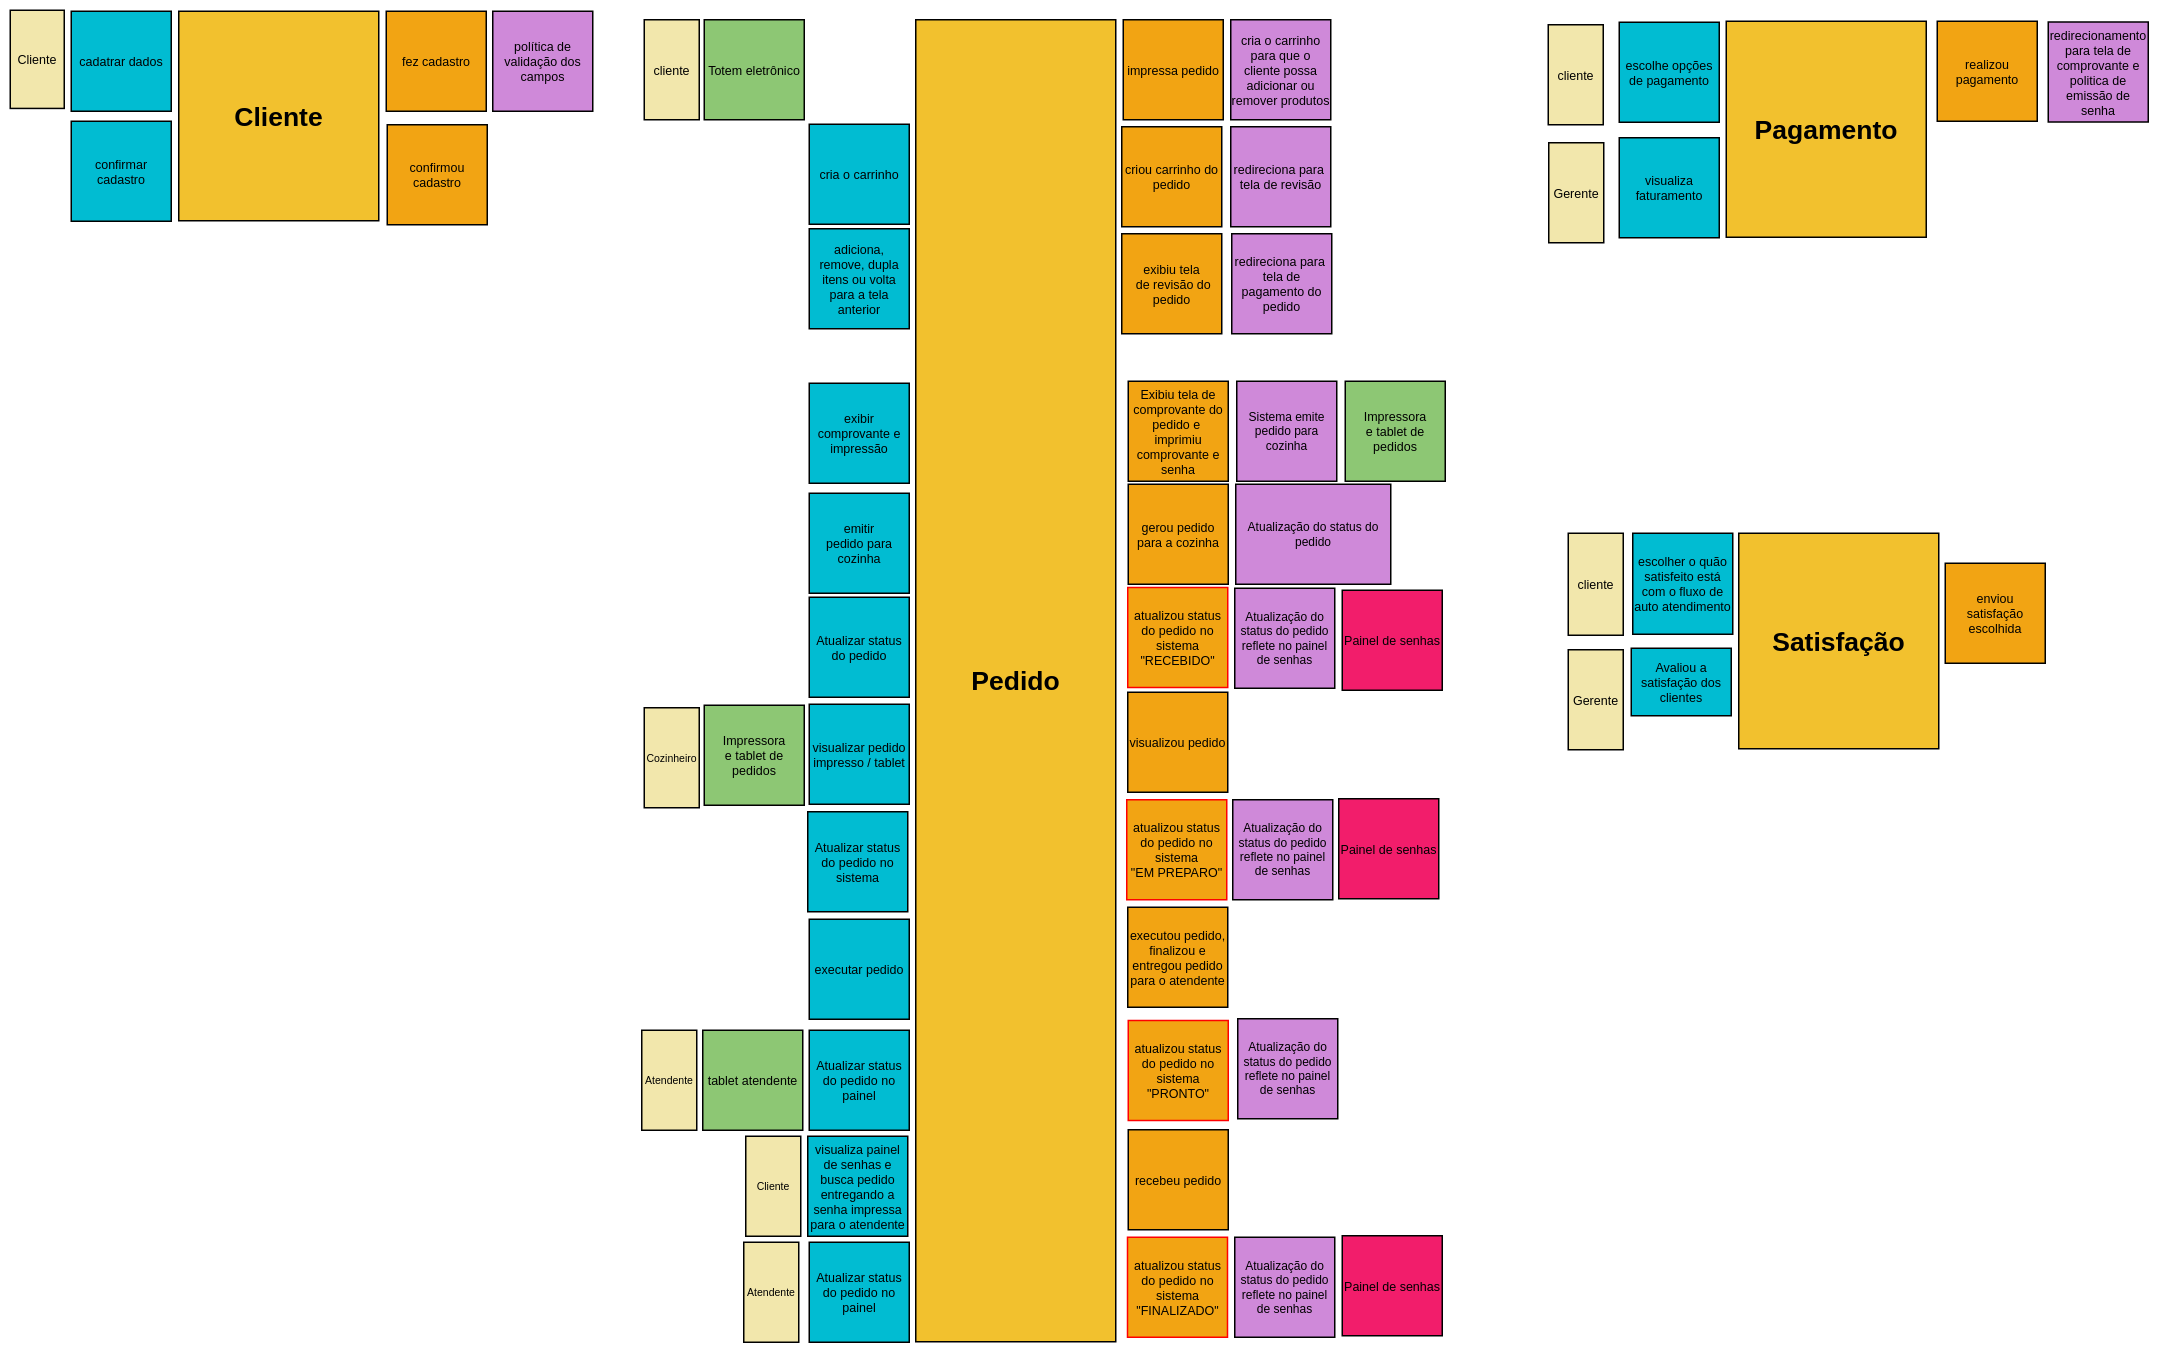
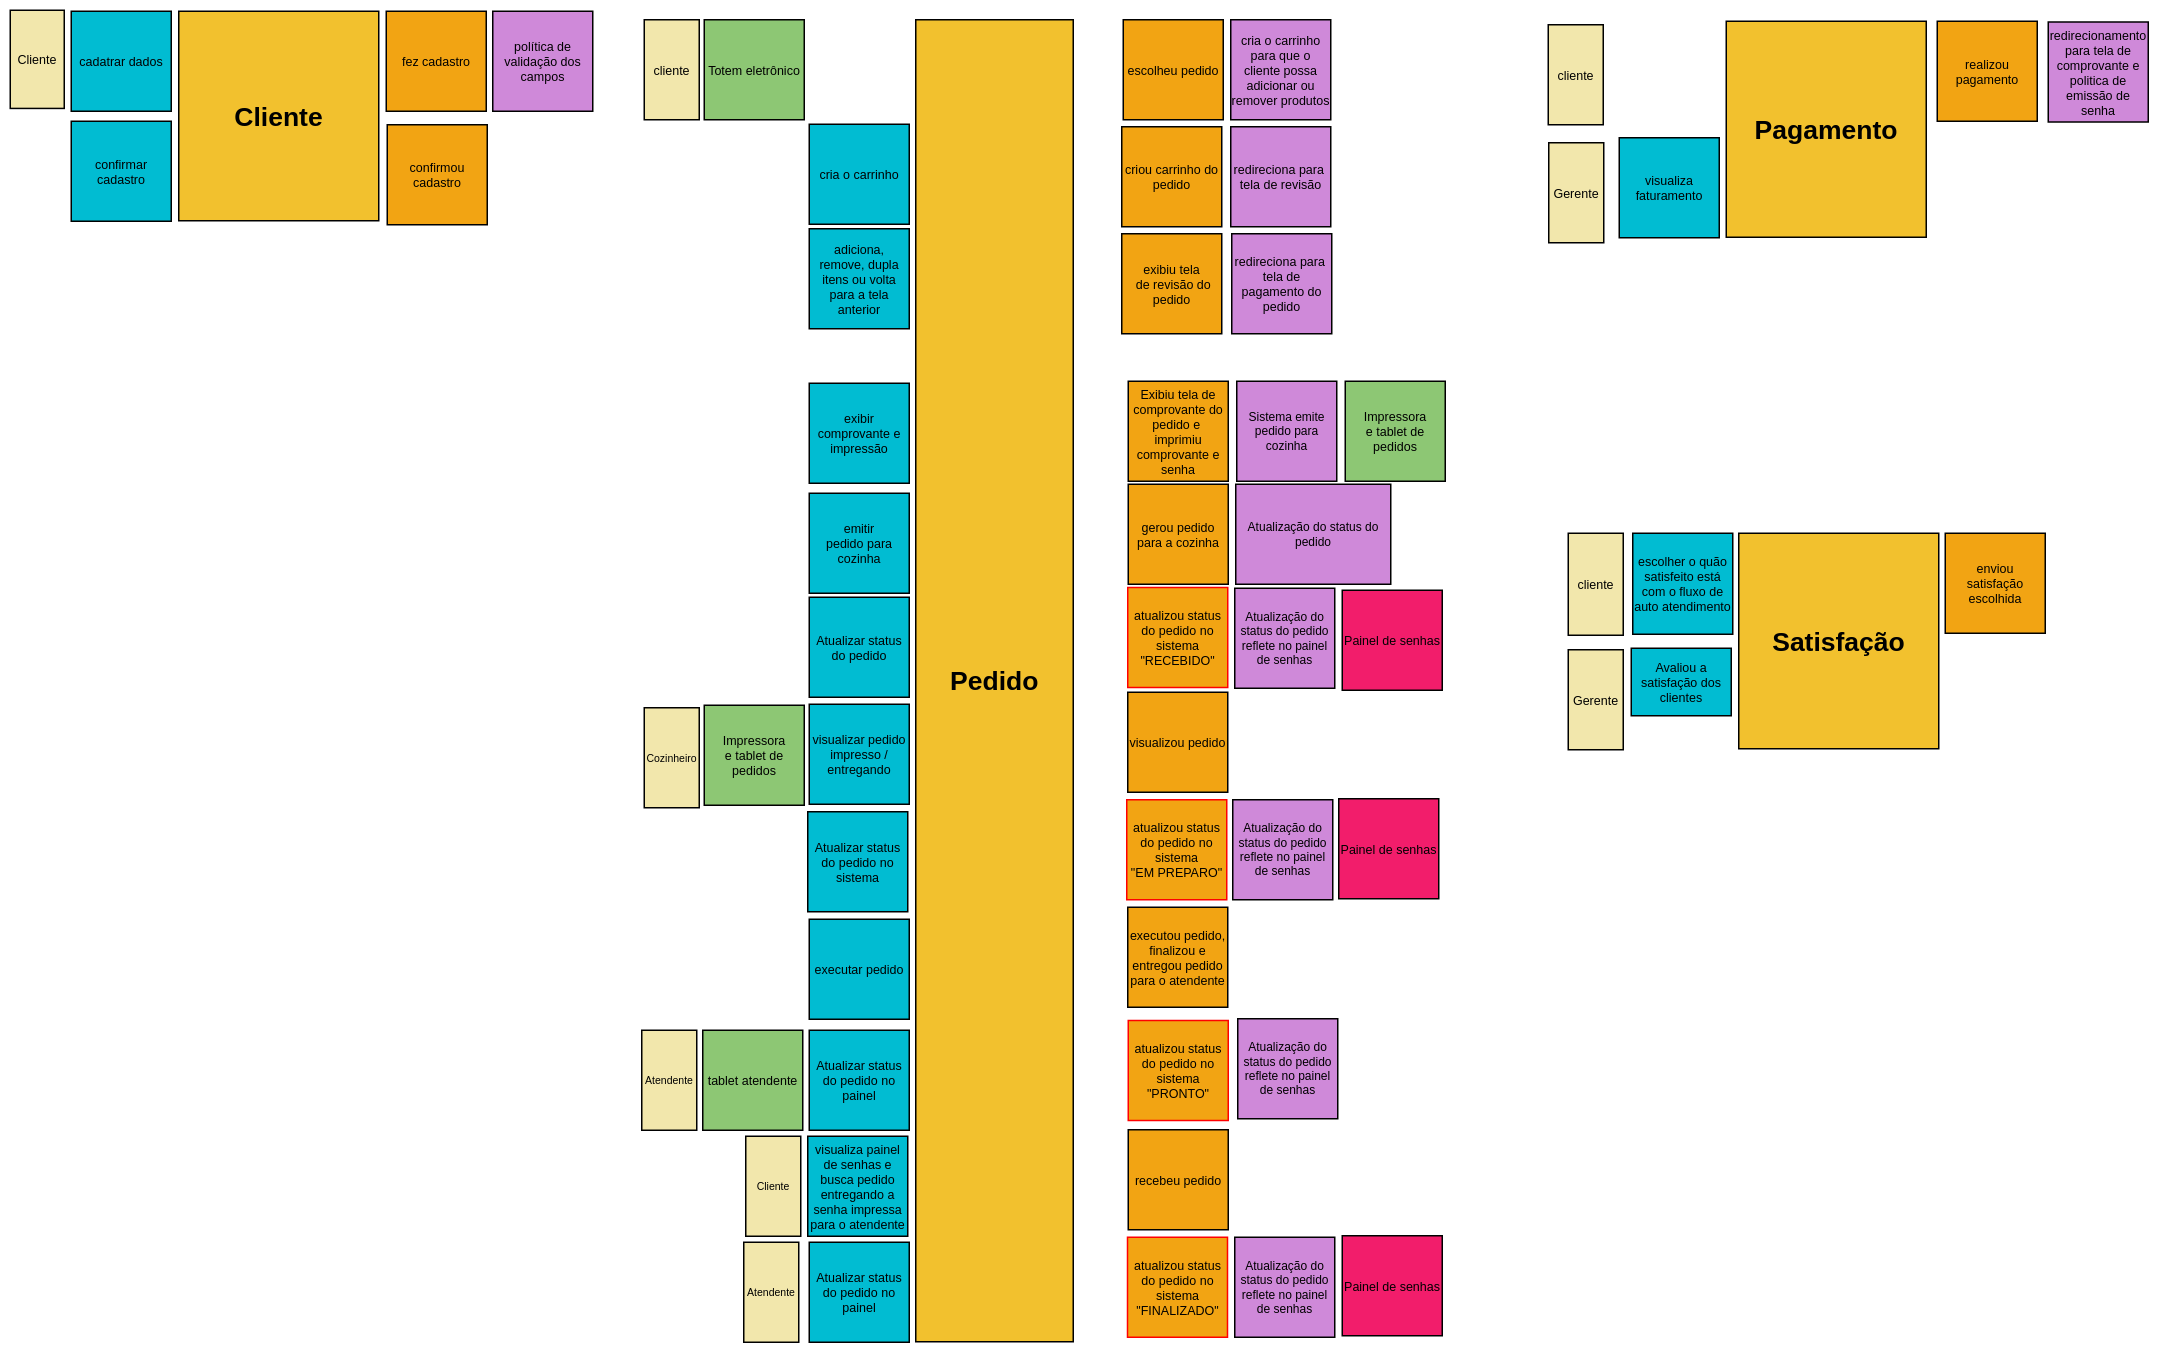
node "impressa pedido": label "impressa pedido" -> "escolheu pedido"
node "escolhe opções de pagamento": removed
node "enviou satisfação escolhida": moved (1995, 613) -> (1995, 583)
node "Pedido": size 200x1322 -> 158x1322
node "visualizar pedido impresso / tablet": label "visualizar pedido impresso / tablet" -> "visualizar pedido impresso / entregando"
